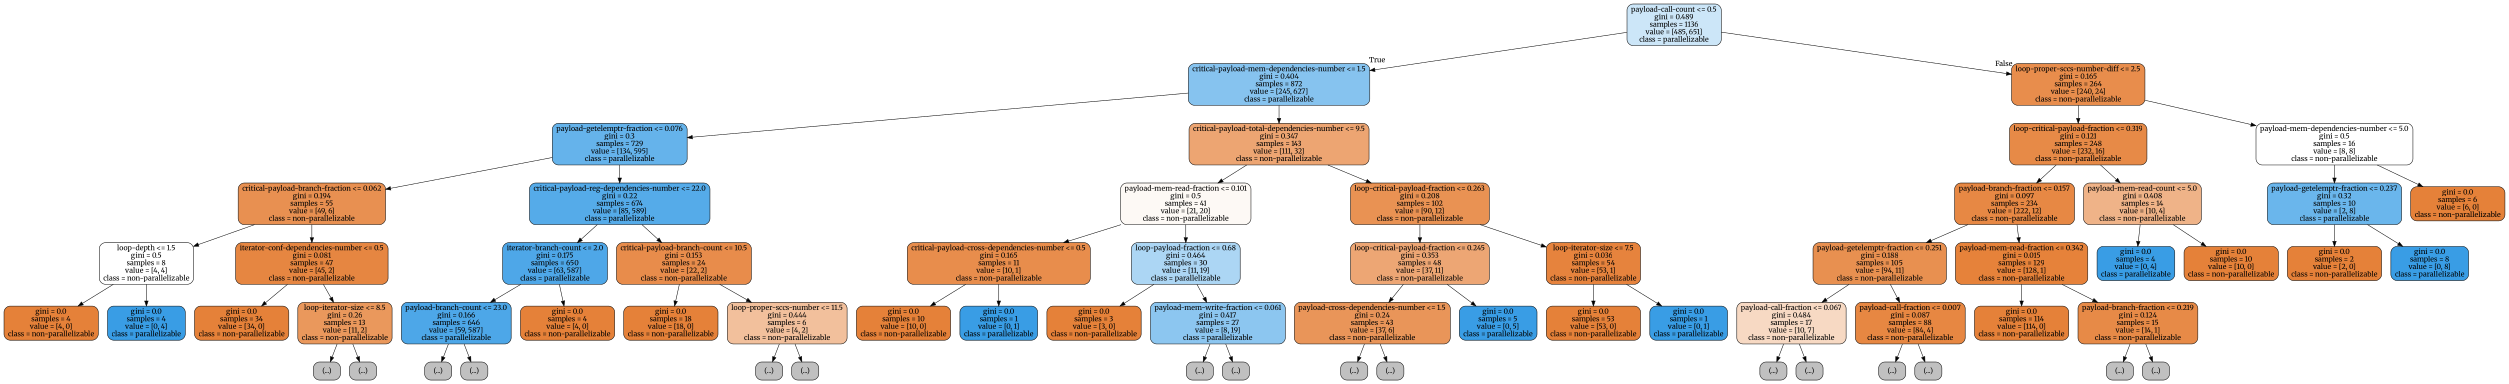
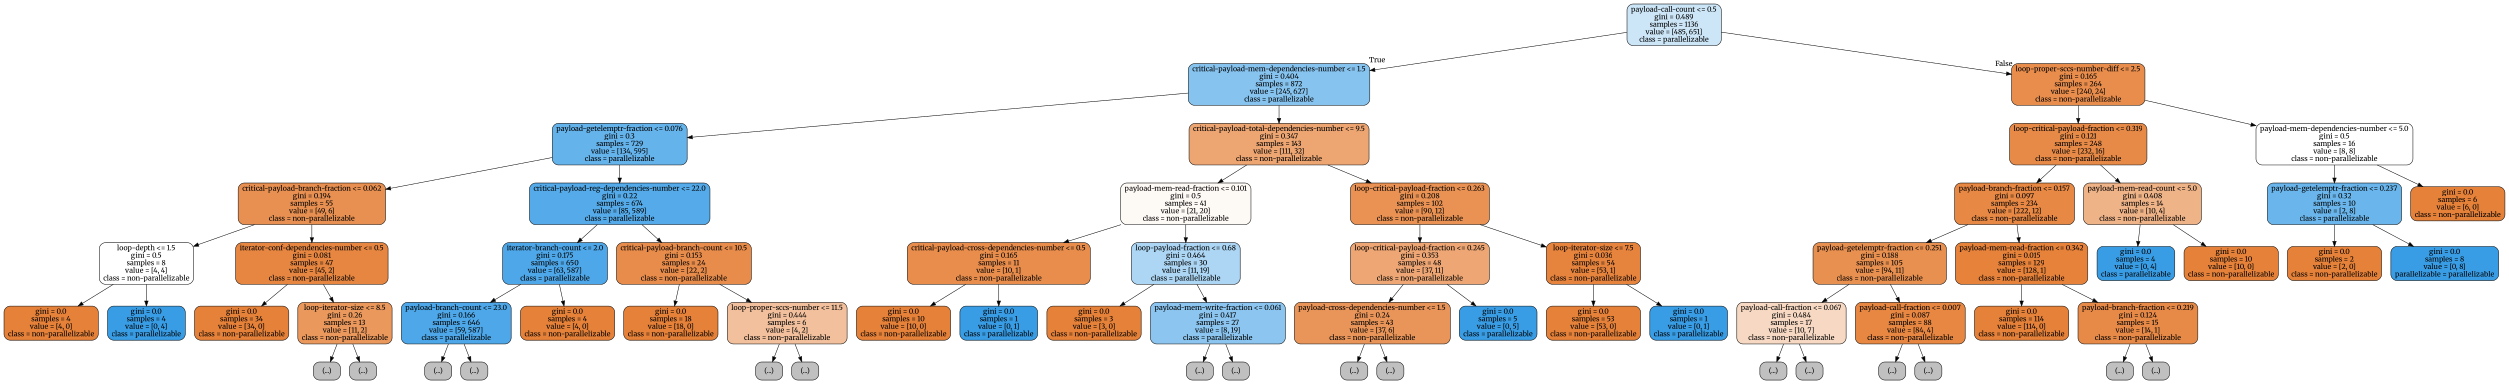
node "gini = 0.0 samples = 8 value = [0, 8] class = parallelizable": label "gini = 0.0 samples = 8 value = [0, 8] class = parallelizable" -> "gini = 0.0 samples = 8 value = [0, 8] parallelizable = parallelizable"
